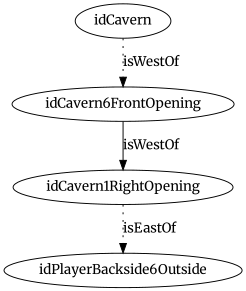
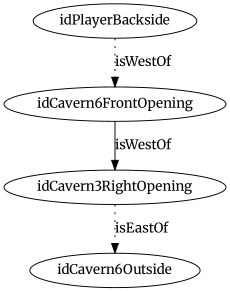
node "idCavern": label "idCavern" -> "idPlayerBackside"
node "idCavern1RightOpening": label "idCavern1RightOpening" -> "idCavern3RightOpening"
node "idPlayerBackside6Outside": label "idPlayerBackside6Outside" -> "idCavern6Outside"
